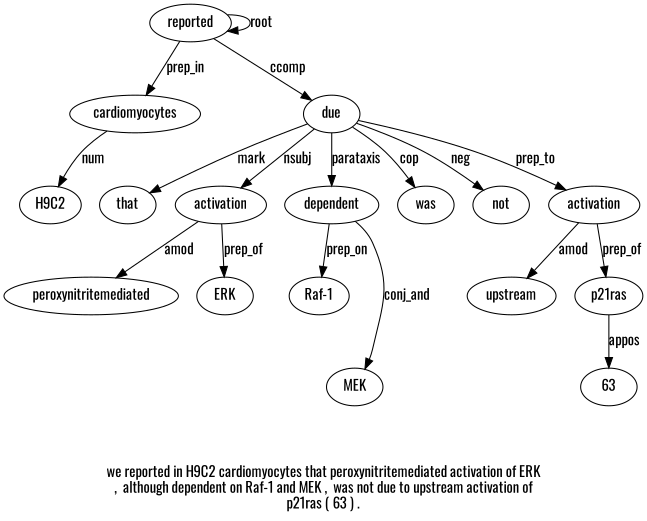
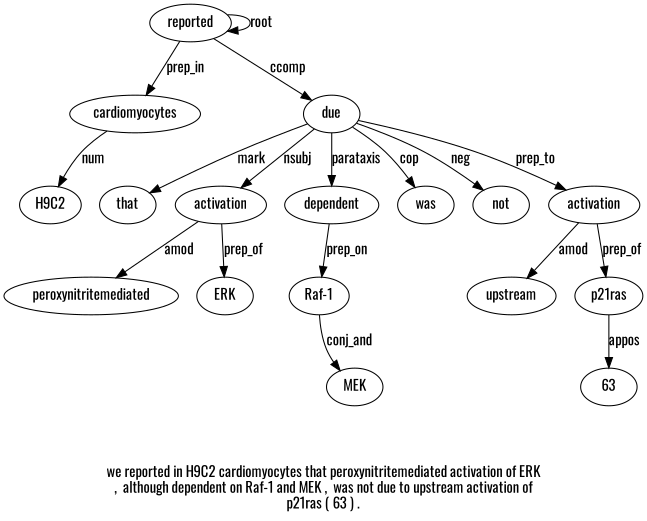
edge "dependent" -> "MEK": now "Raf-1" -> "MEK"
